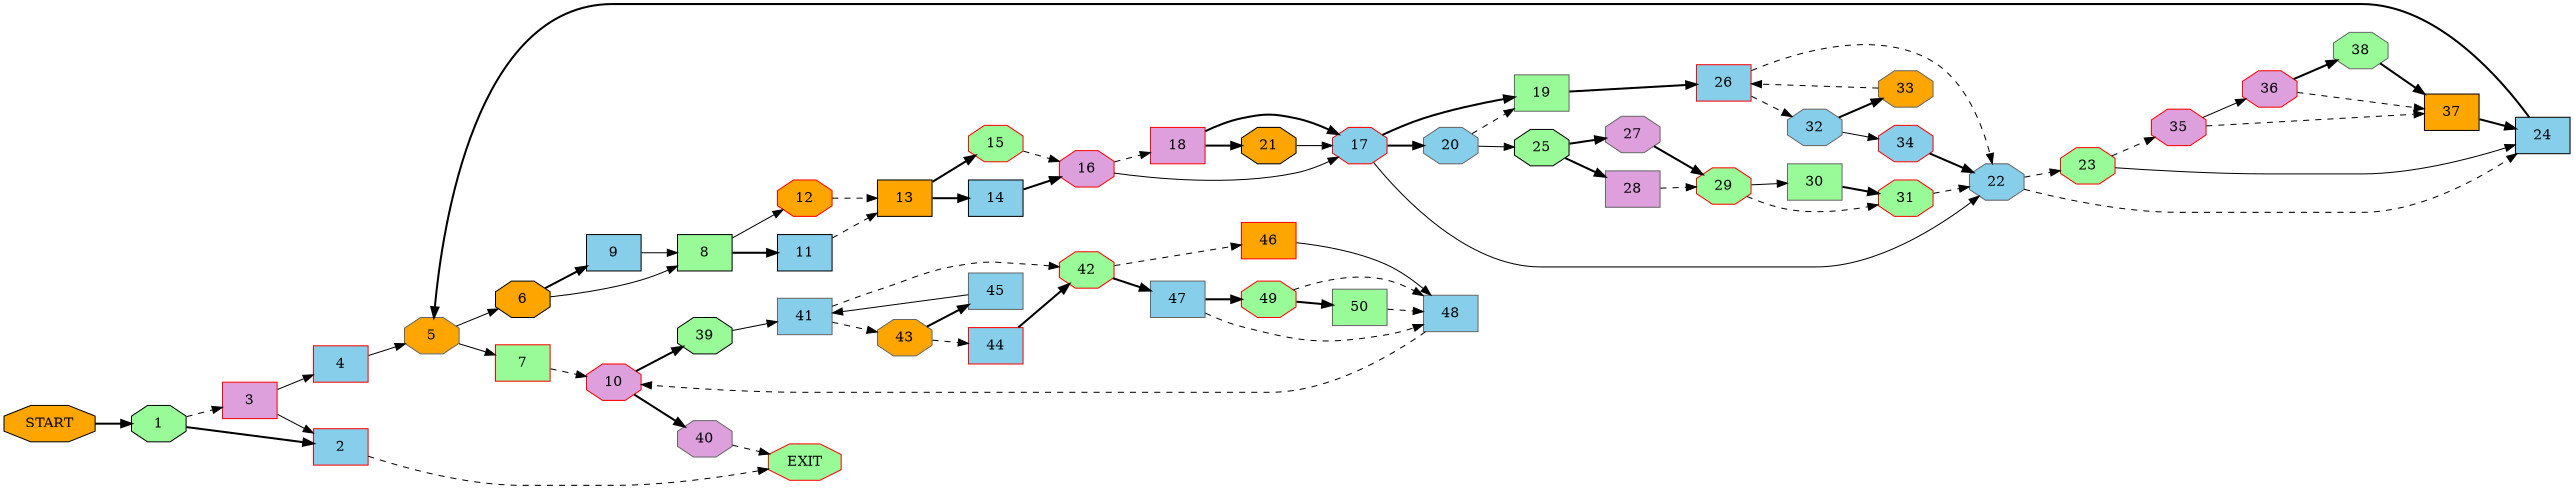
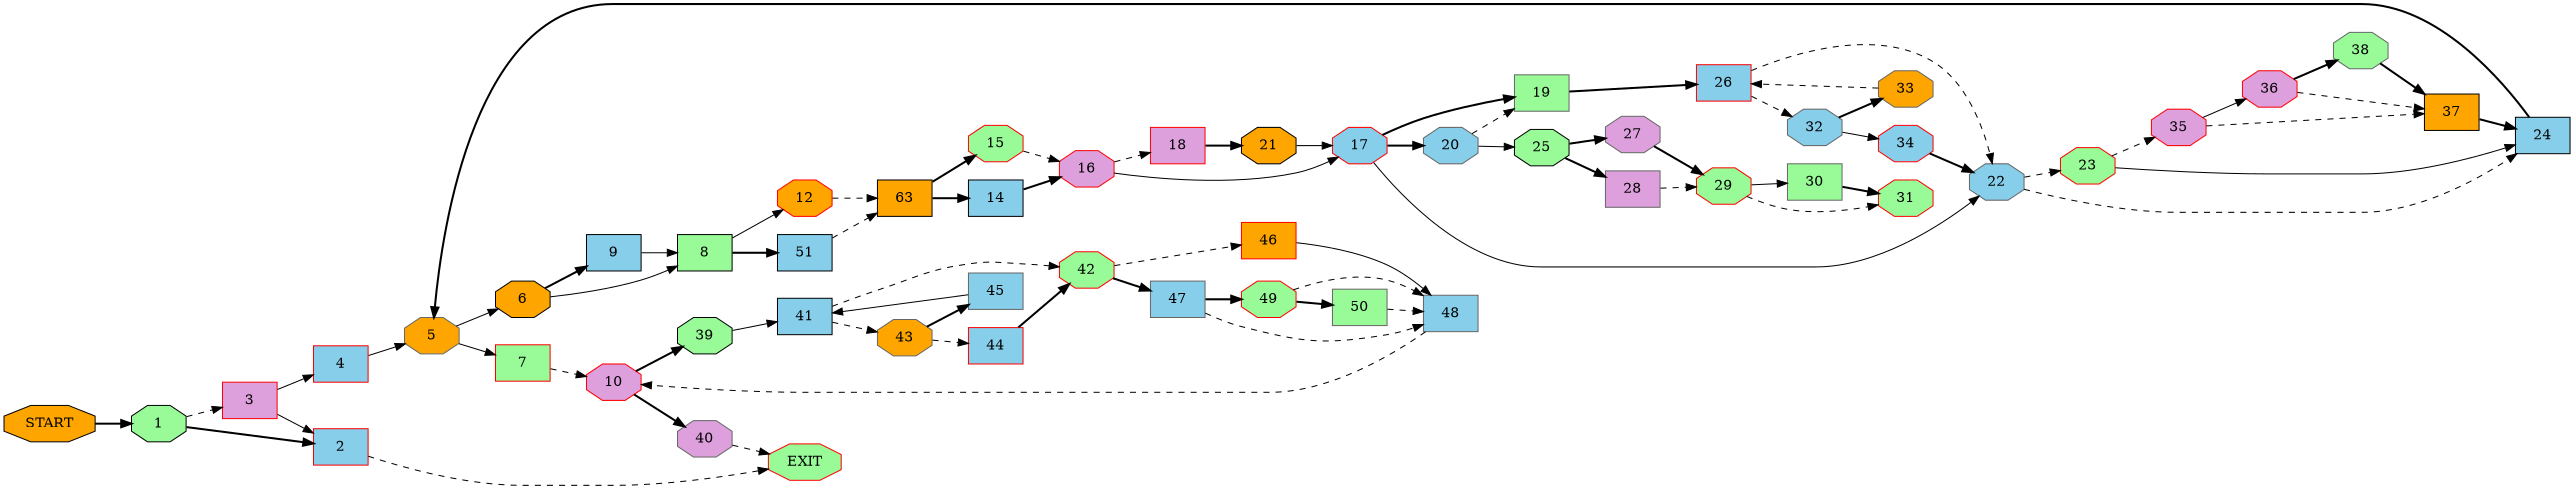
edge "18" -> "17": removed
edge "31" -> "22": removed
node "13": label "13" -> "63"
node "11": label "11" -> "51"
node "41": color gray40 -> black
